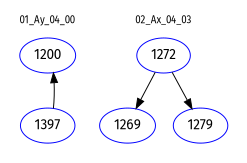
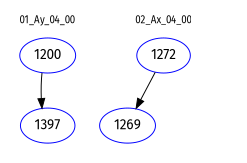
cluster "02_Ax_04_03": label "02_Ax_04_03" -> "02_Ax_04_00"
edge "1397" -> "1200": reversed
node "1279": removed
